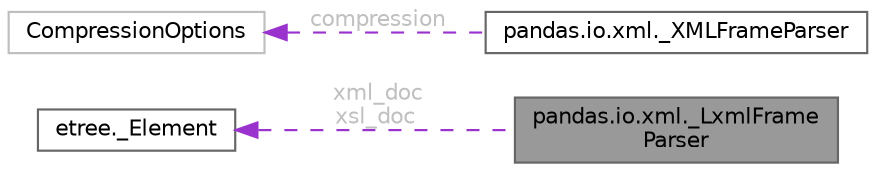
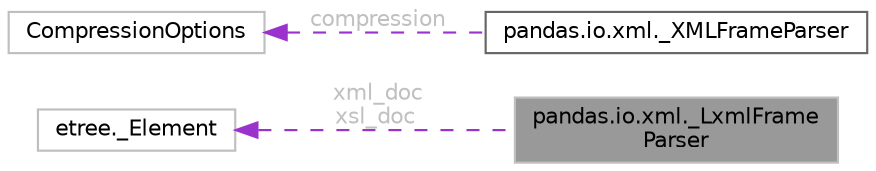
node "etree._Element": color gray40 -> grey75
node "pandas.io.xml._LxmlFrame Parser": color gray40 -> grey75
